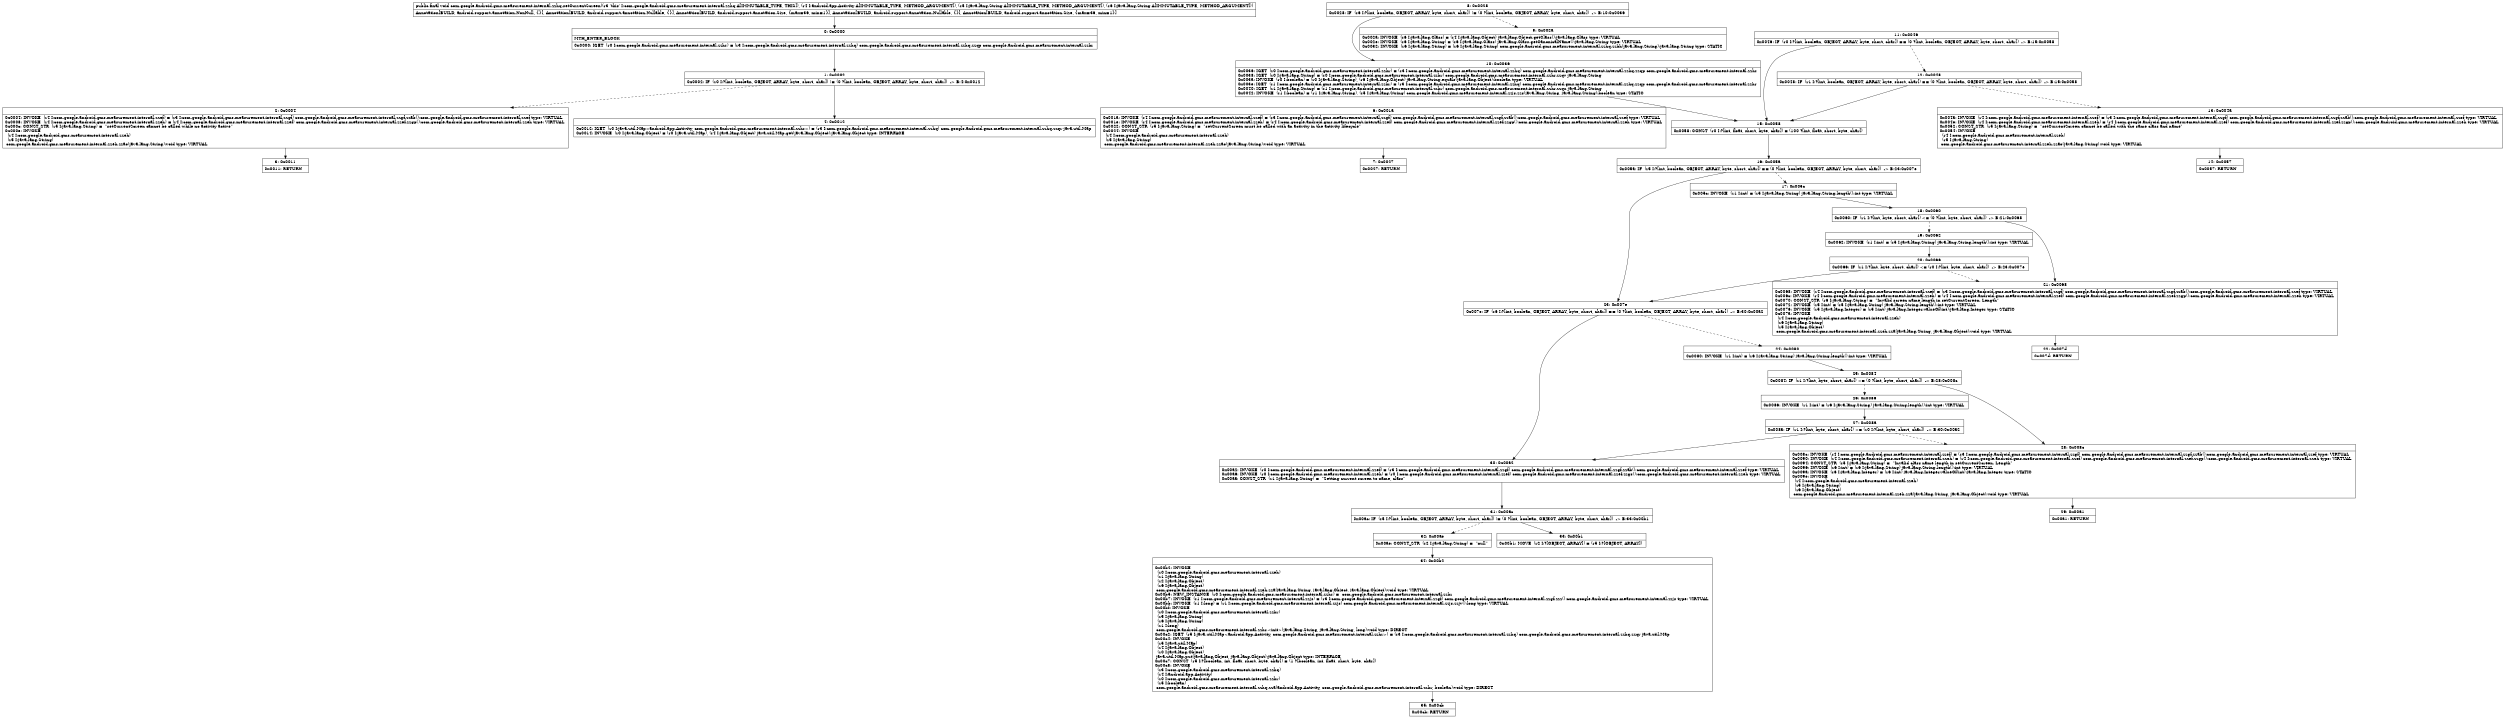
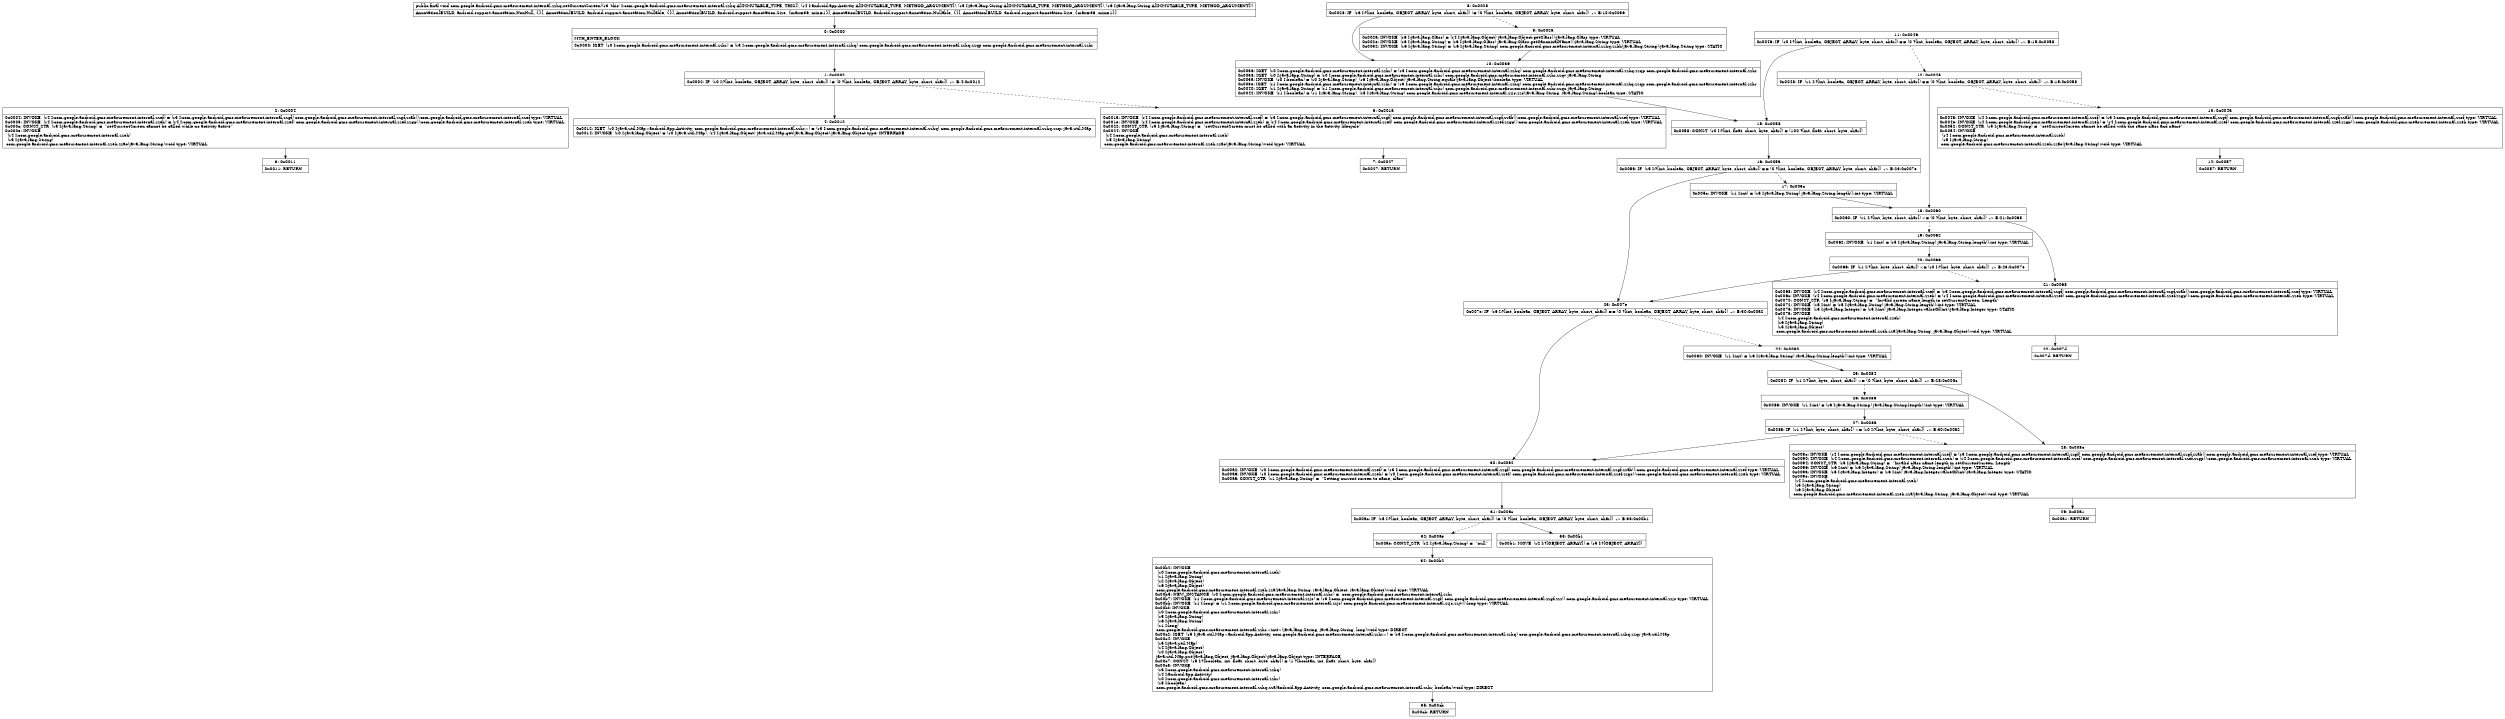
edge "9: 0x002a" -> "10: 0x0036": added
edge "1: 0x0002" -> "2: 0x0004": now "1: 0x0002" -> "6: 0x001a"
edge "12: 0x0048" -> "15: 0x0058": now "12: 0x0048" -> "18: 0x0060"
